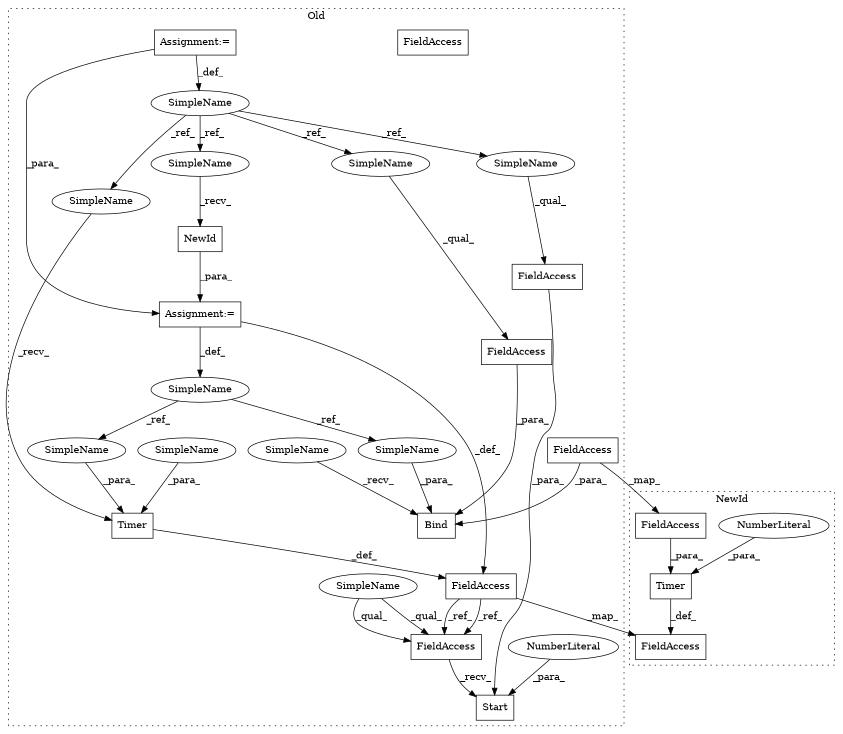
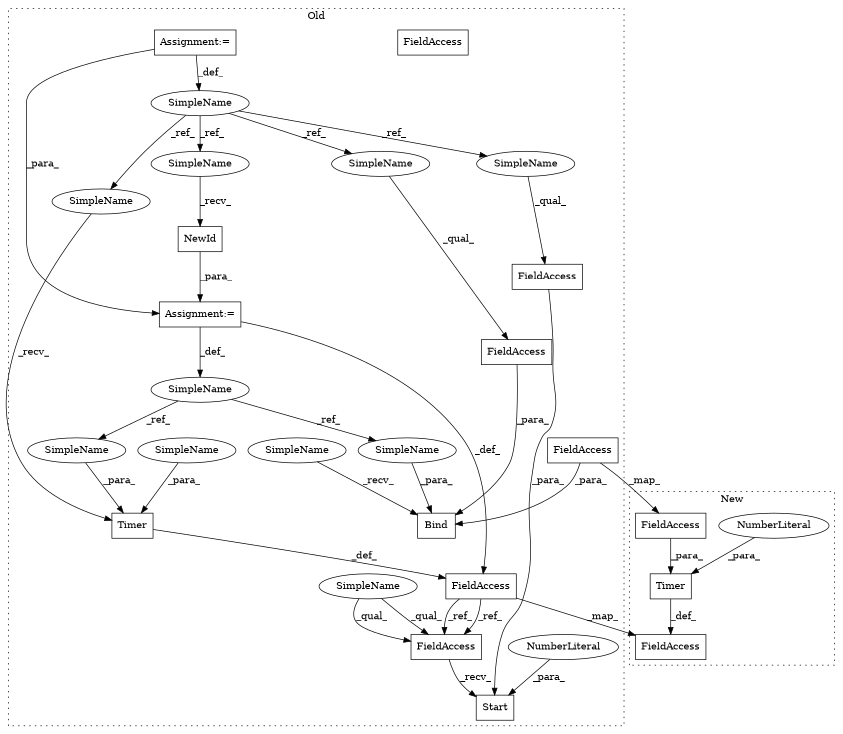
cluster "NewId": label "NewId" -> "New"
